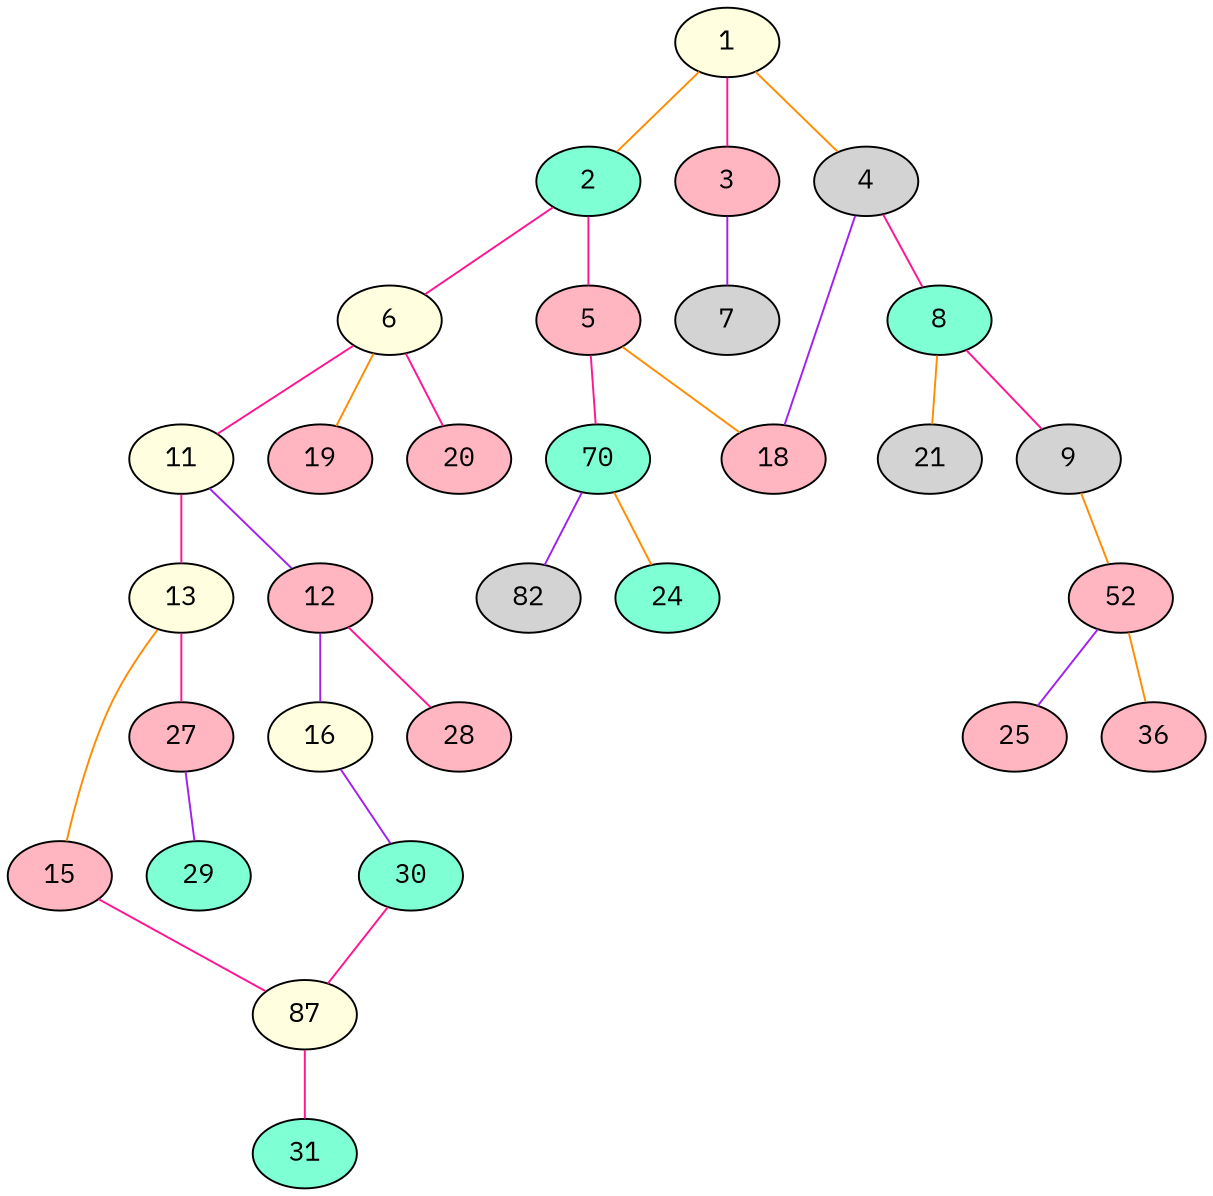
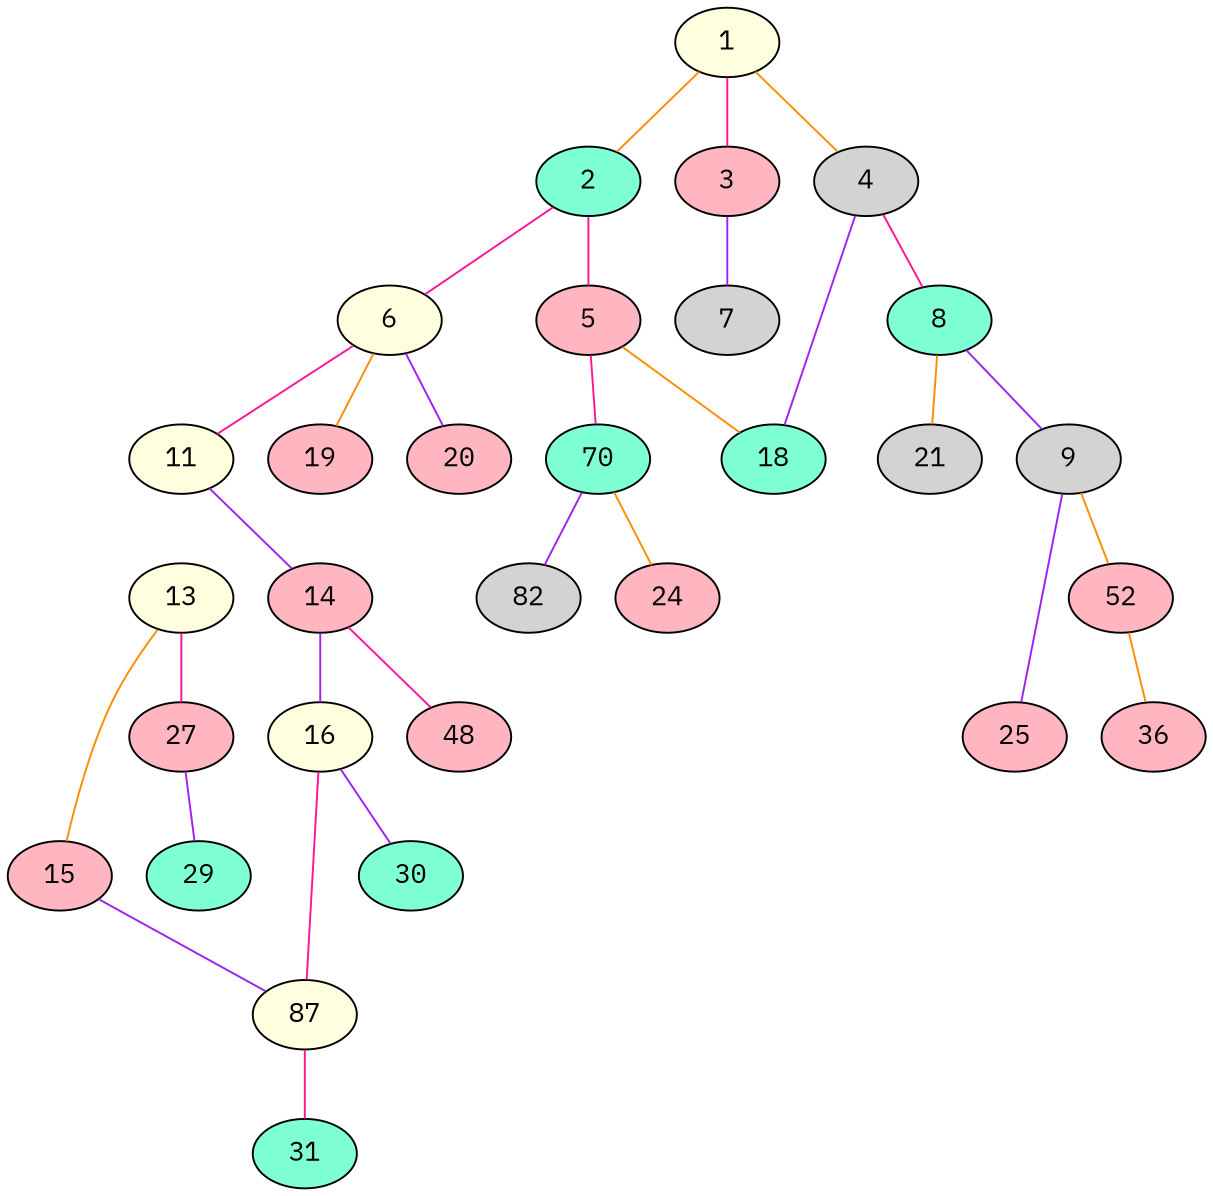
edge "6" -- "20": color deeppink -> purple
edge "8" -- "9": color deeppink -> purple
node "18": fillcolor lightpink -> aquamarine
edge "11" -- "13": removed
node "12": label "12" -> "14"
node "24": fillcolor aquamarine -> lightpink
edge "52" -- "25": now "9" -- "25"
node "28": label "28" -> "48"
edge "15" -- "87": color deeppink -> purple
edge "30" -- "87": now "16" -- "87"
